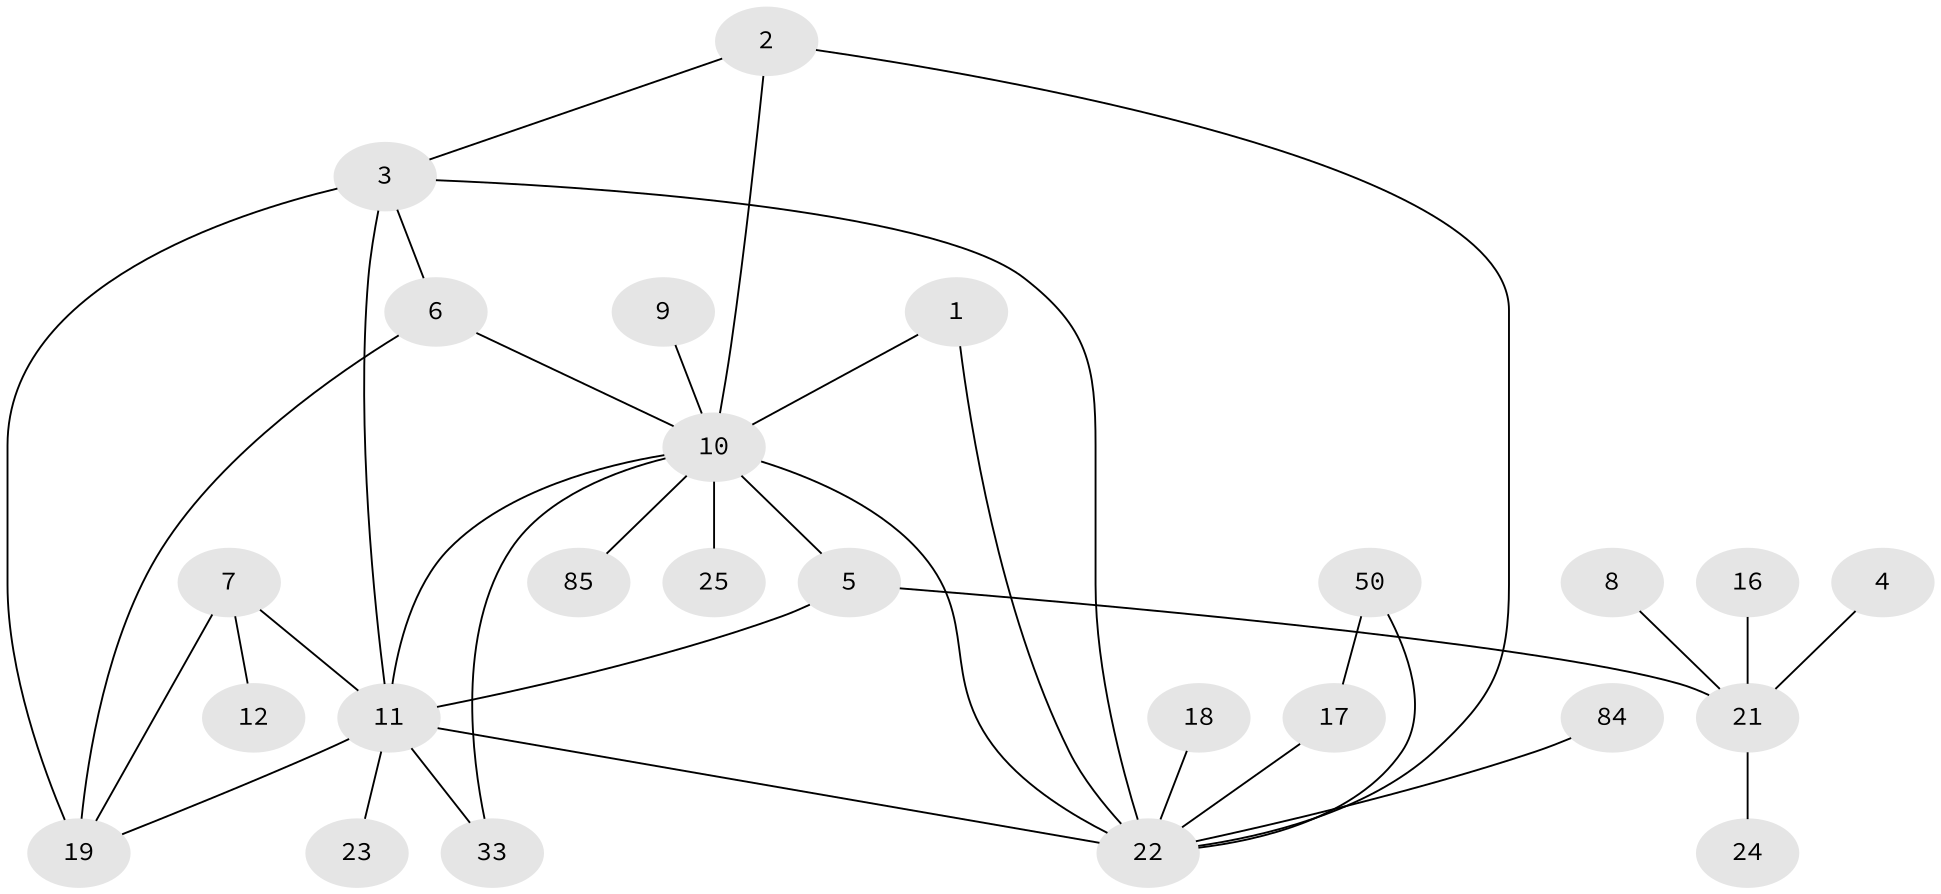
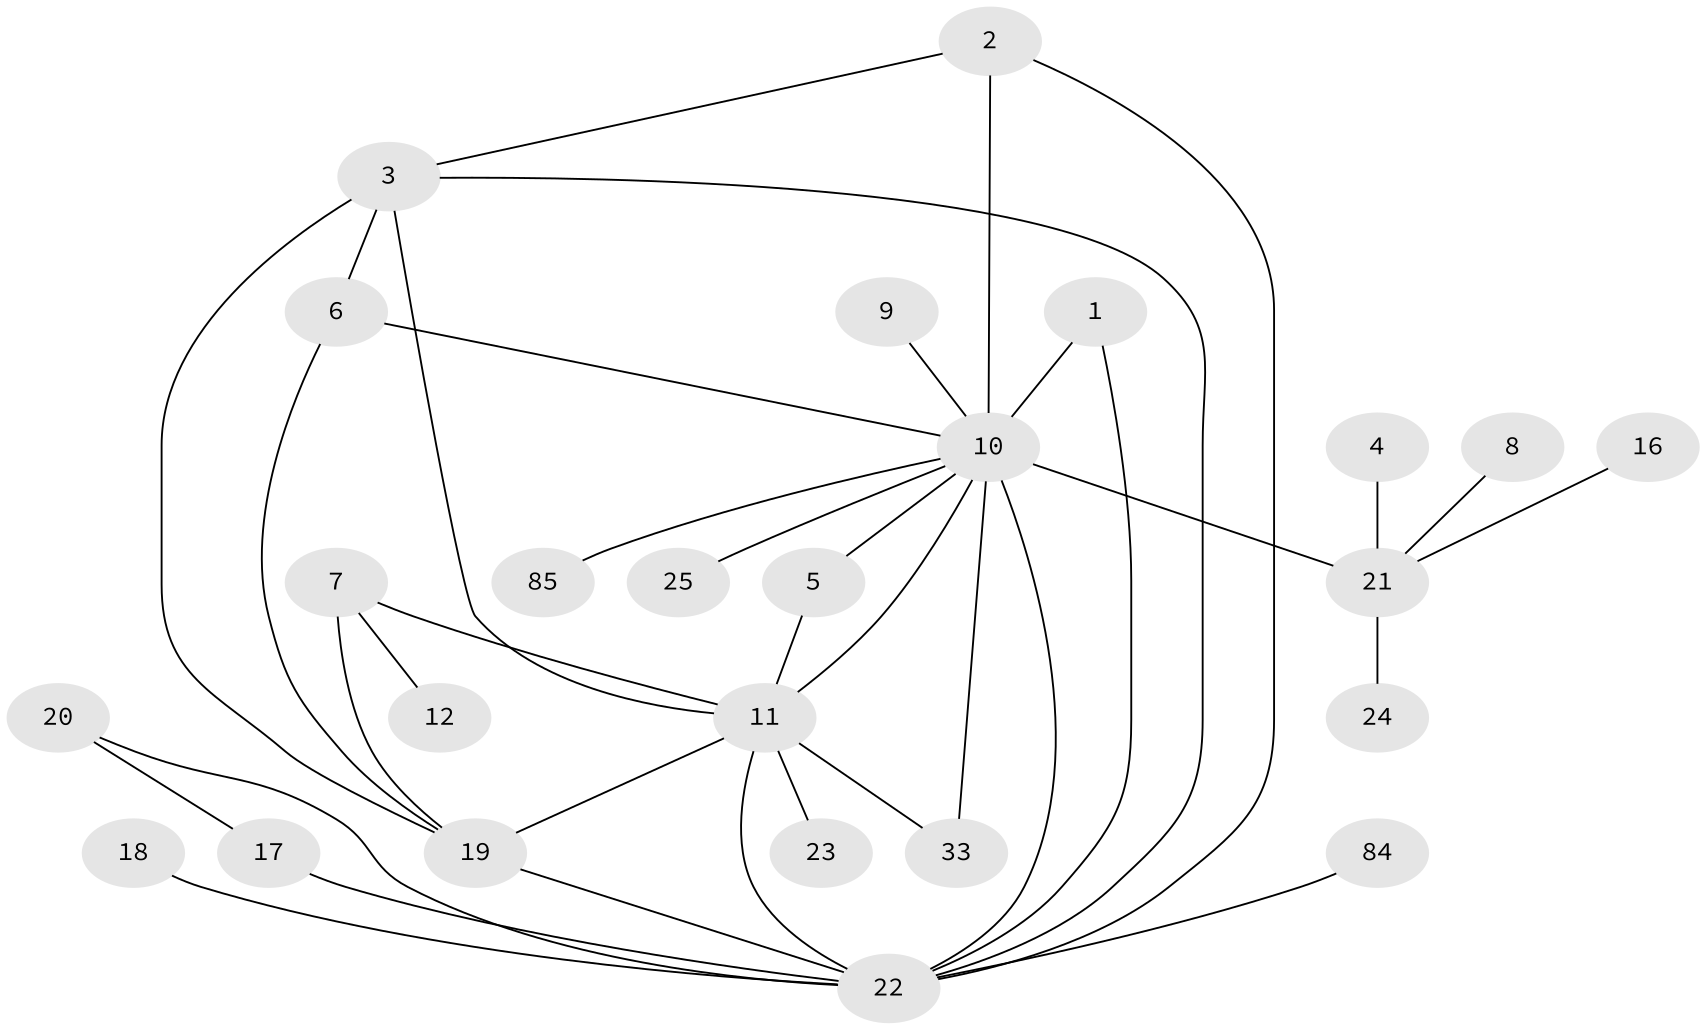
node "50": label "50" -> "20"
edge "5" -- "21": now "10" -- "21"
edge "19" -- "22": added
